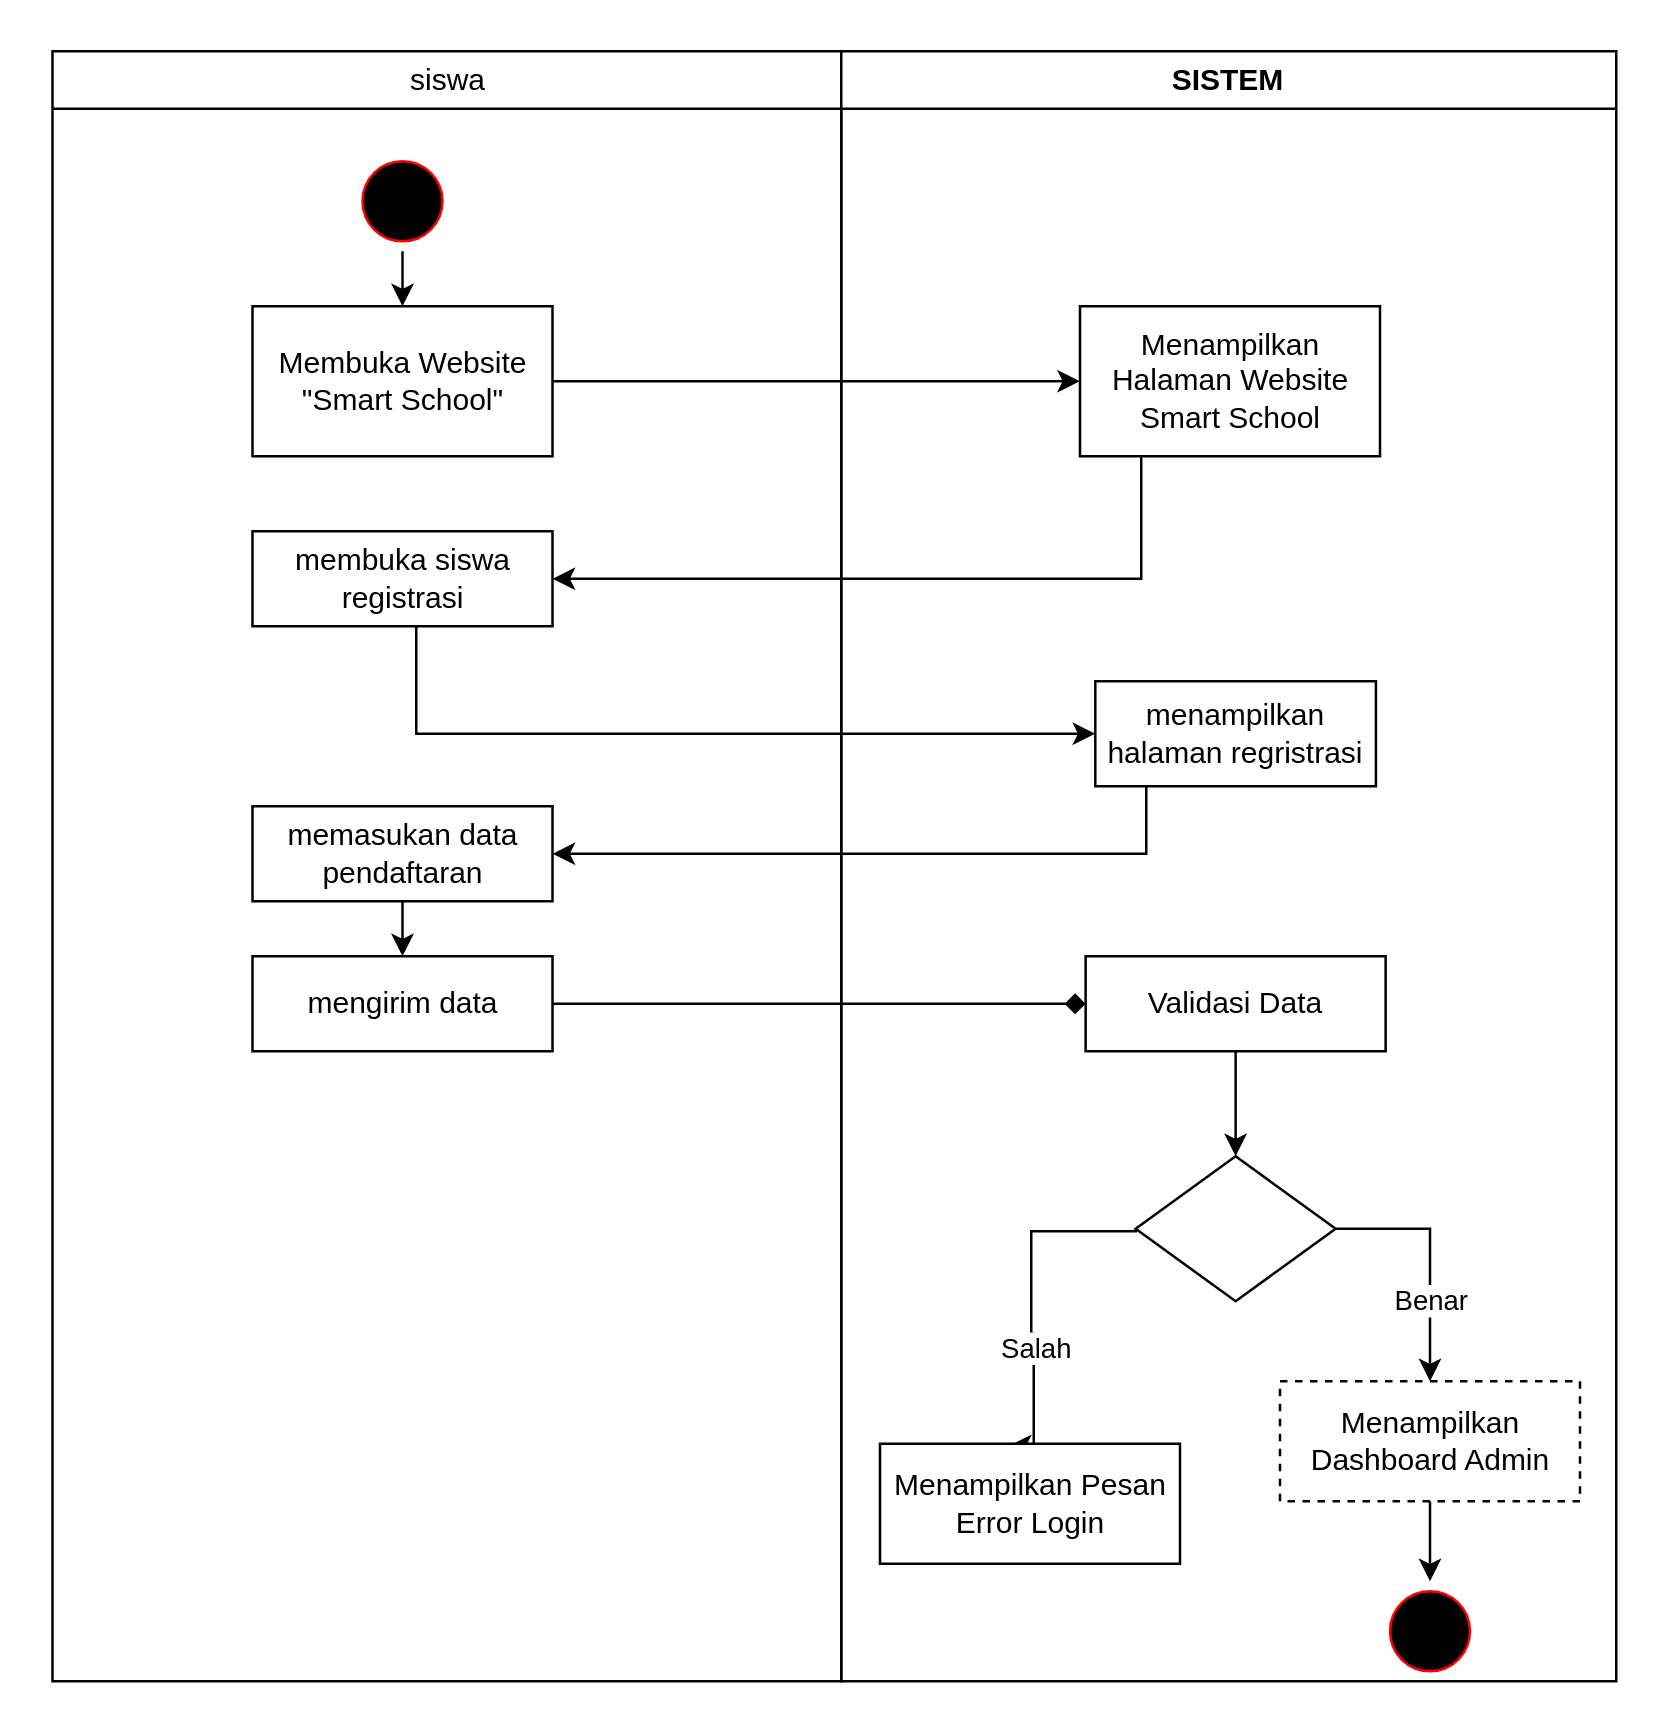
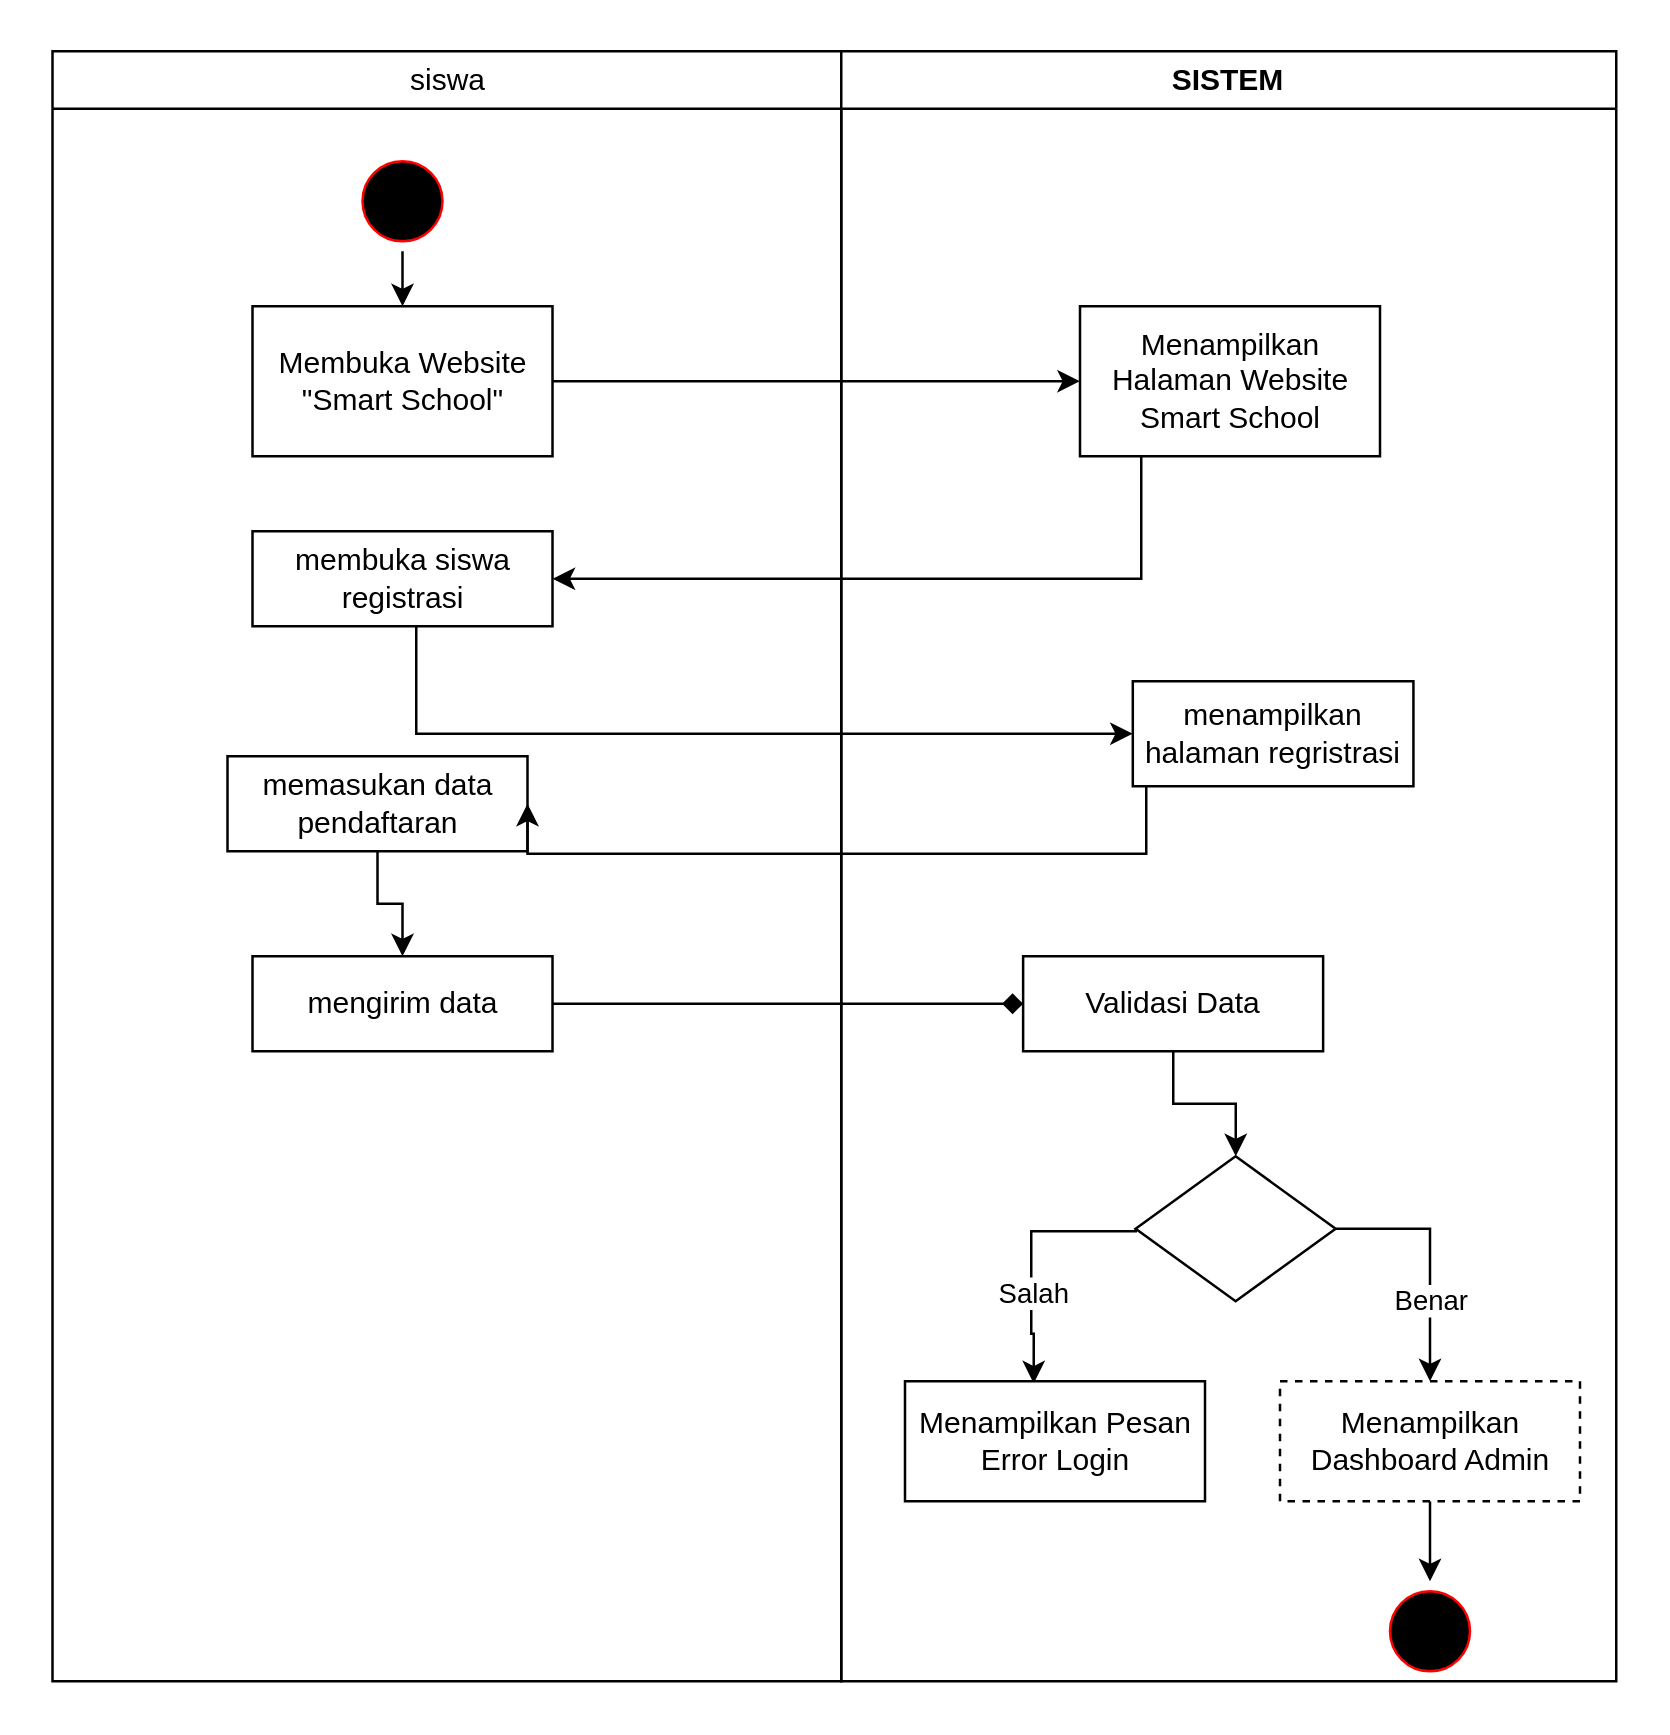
node "menampilkan halaman regristrasi": moved (1236, 734) -> (1273, 734)
node "memasukan data pendaftaran": moved (403, 854) -> (378, 804)
node "Validasi Data": moved (1236, 1004) -> (1173, 1004)
node "Menampilkan Pesan Error Login": moved (1030, 1504) -> (1055, 1441)
